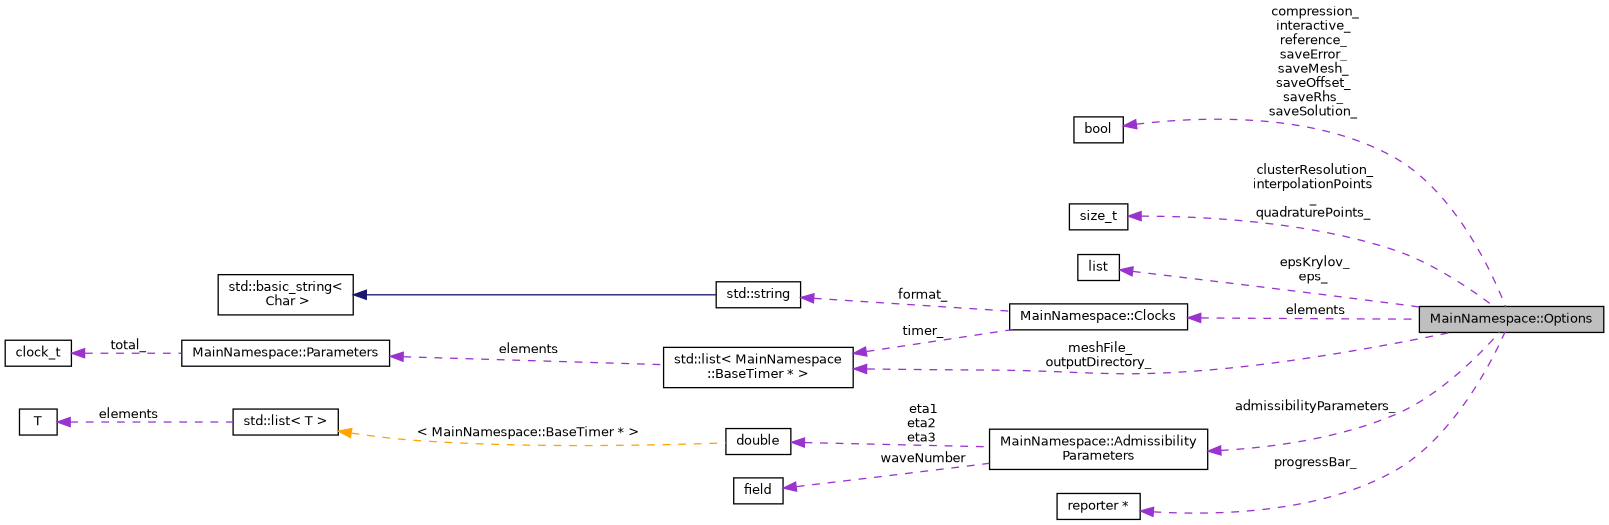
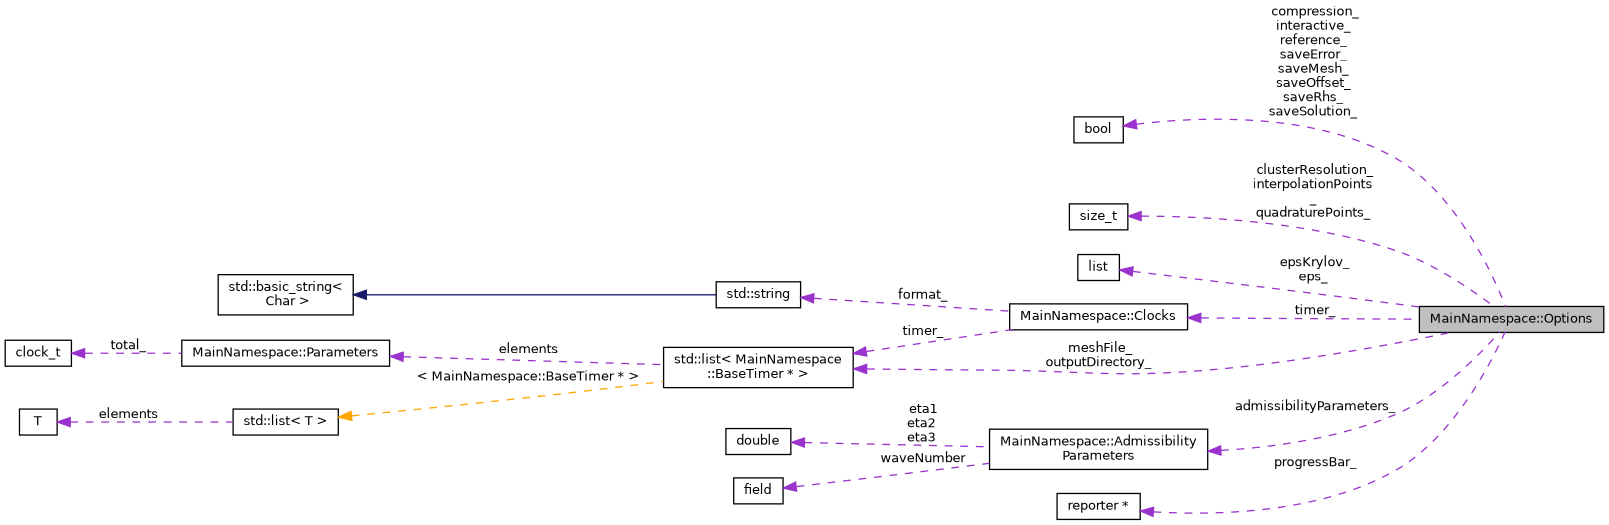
edge "MainNamespace::Options" -> "MainNamespace::Clocks": label " elements" -> " timer_"
edge "double" -> "std::list< T >": now "std::list< MainNamespace ::BaseTimer * >" -> "std::list< T >"
